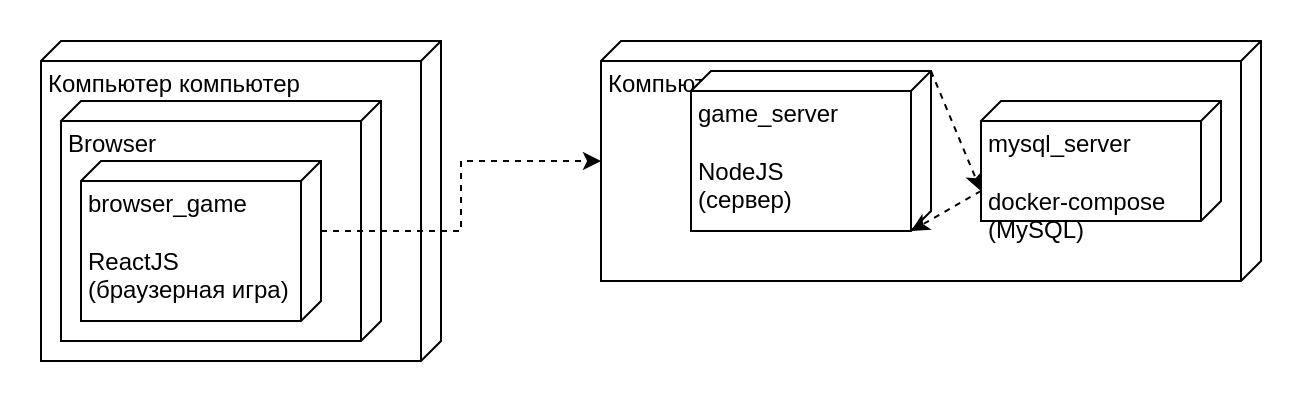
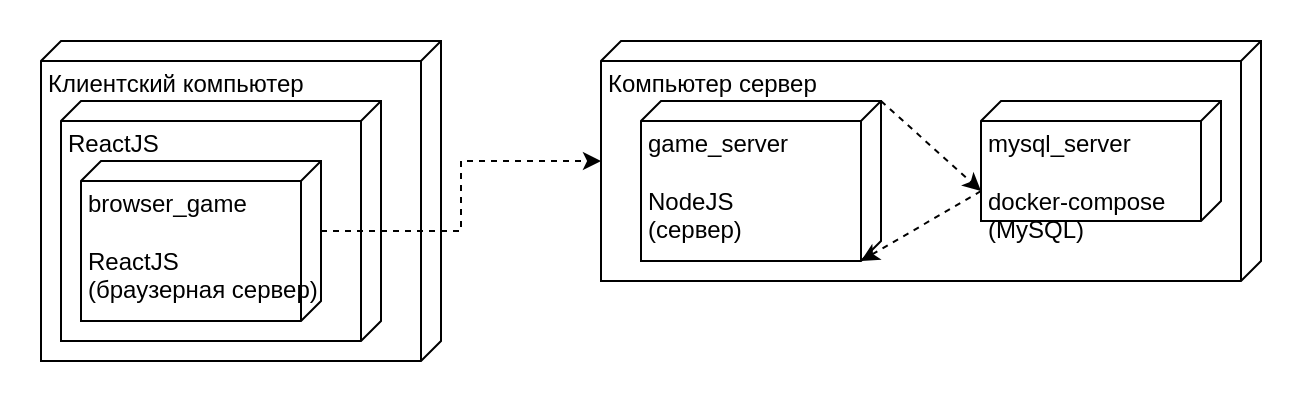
node "Компьютер компьютер": label "Компьютер компьютер" -> "Клиентский компьютер"
node "Browser": label "Browser" -> "ReactJS"
node "game_server NodeJS (сервер)": moved (811, 151) -> (761, 181)
node "browser_game ReactJS (браузерная игра)": label "browser_game ReactJS (браузерная игра)" -> "browser_game ReactJS (браузерная сервер)"
